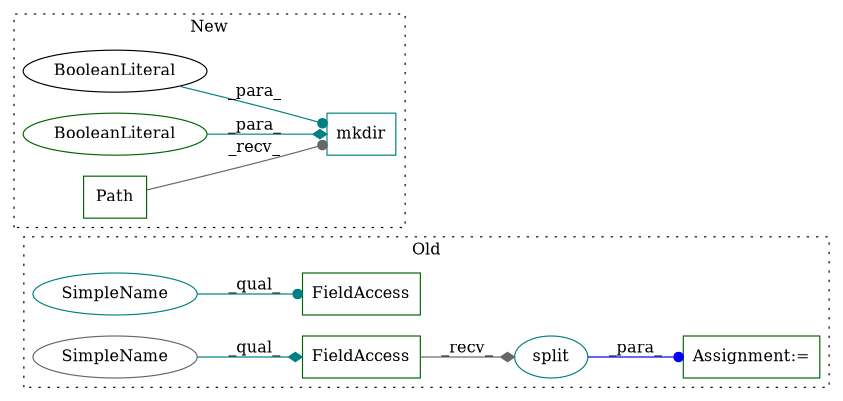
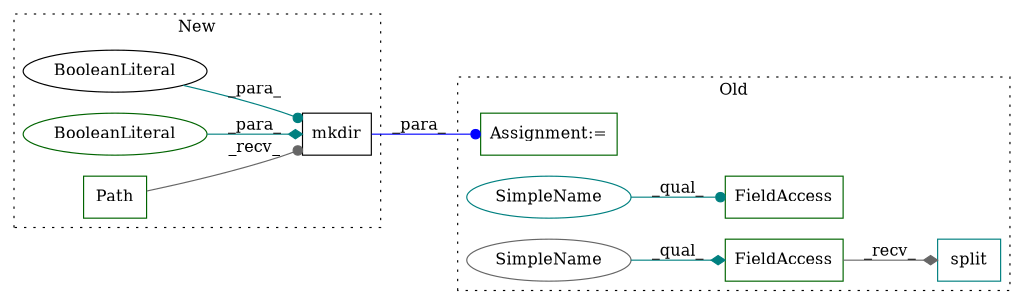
node "mkdir": color teal -> black
node "split": shape ellipse -> box
edge "split" -> "Assignment:=": now "mkdir" -> "Assignment:="
